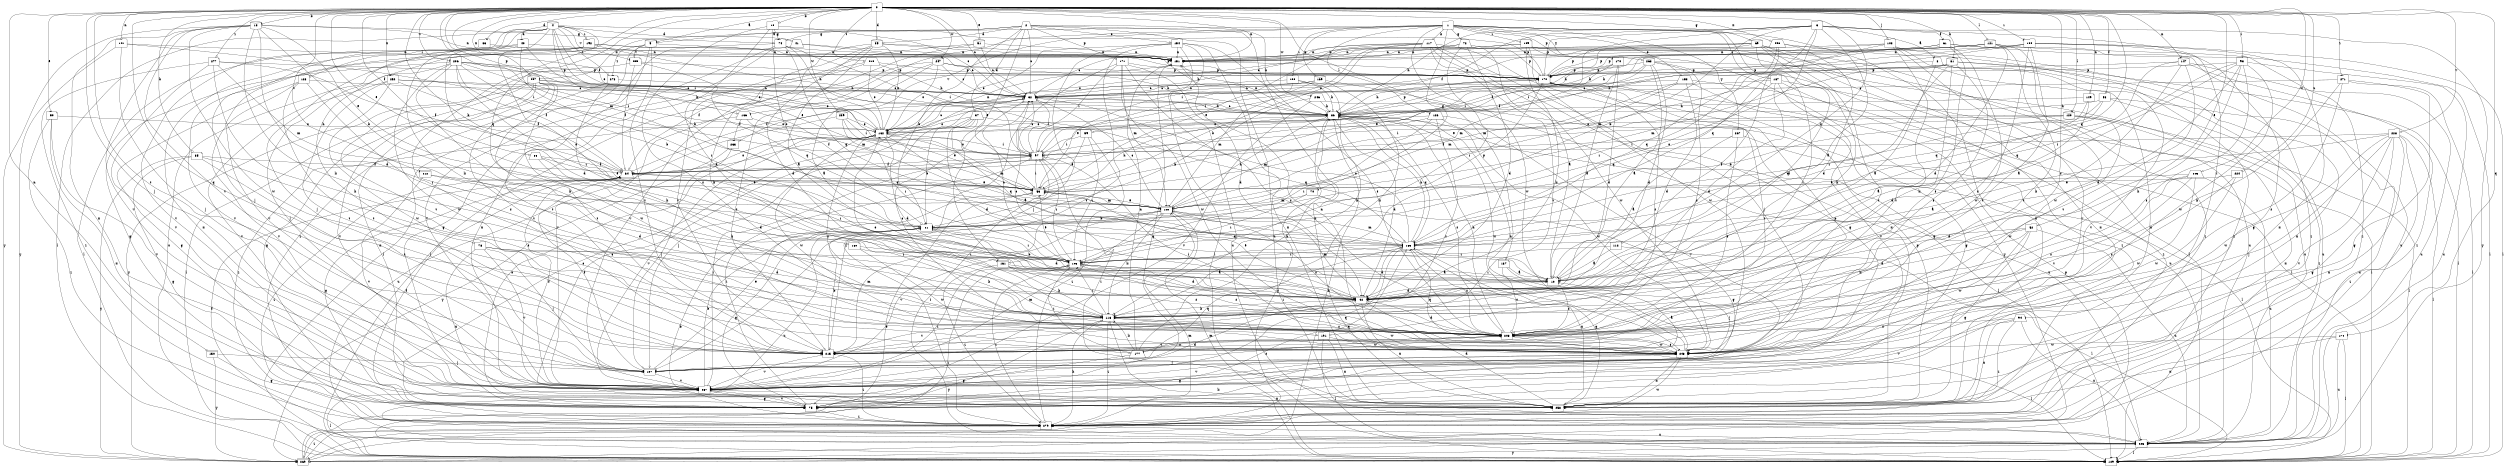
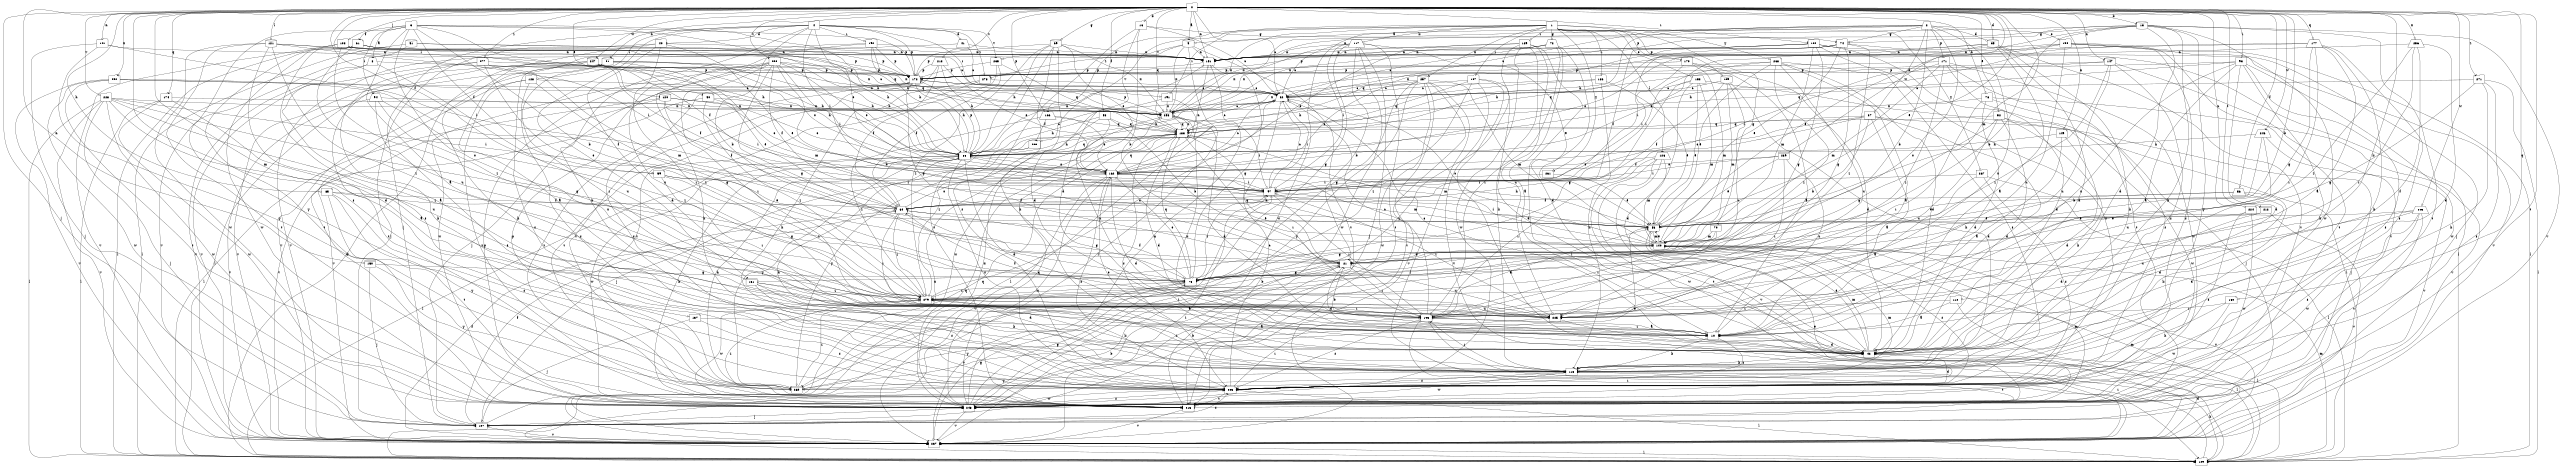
edge "0" -> "257": removed, label "x"
edge "0" -> "51": removed, label "e"
node "4": shape cylinder -> folder
node "33": removed
node "268": shape cylinder -> note
node "37": shape trapezium -> note
node "261": added
edge "247" -> "53": added, label "e"
edge "140" -> "118": now "10" -> "118"
edge "203" -> "177": reversed
edge "258" -> "32": reversed
edge "4" -> "129": removed, label "l"
